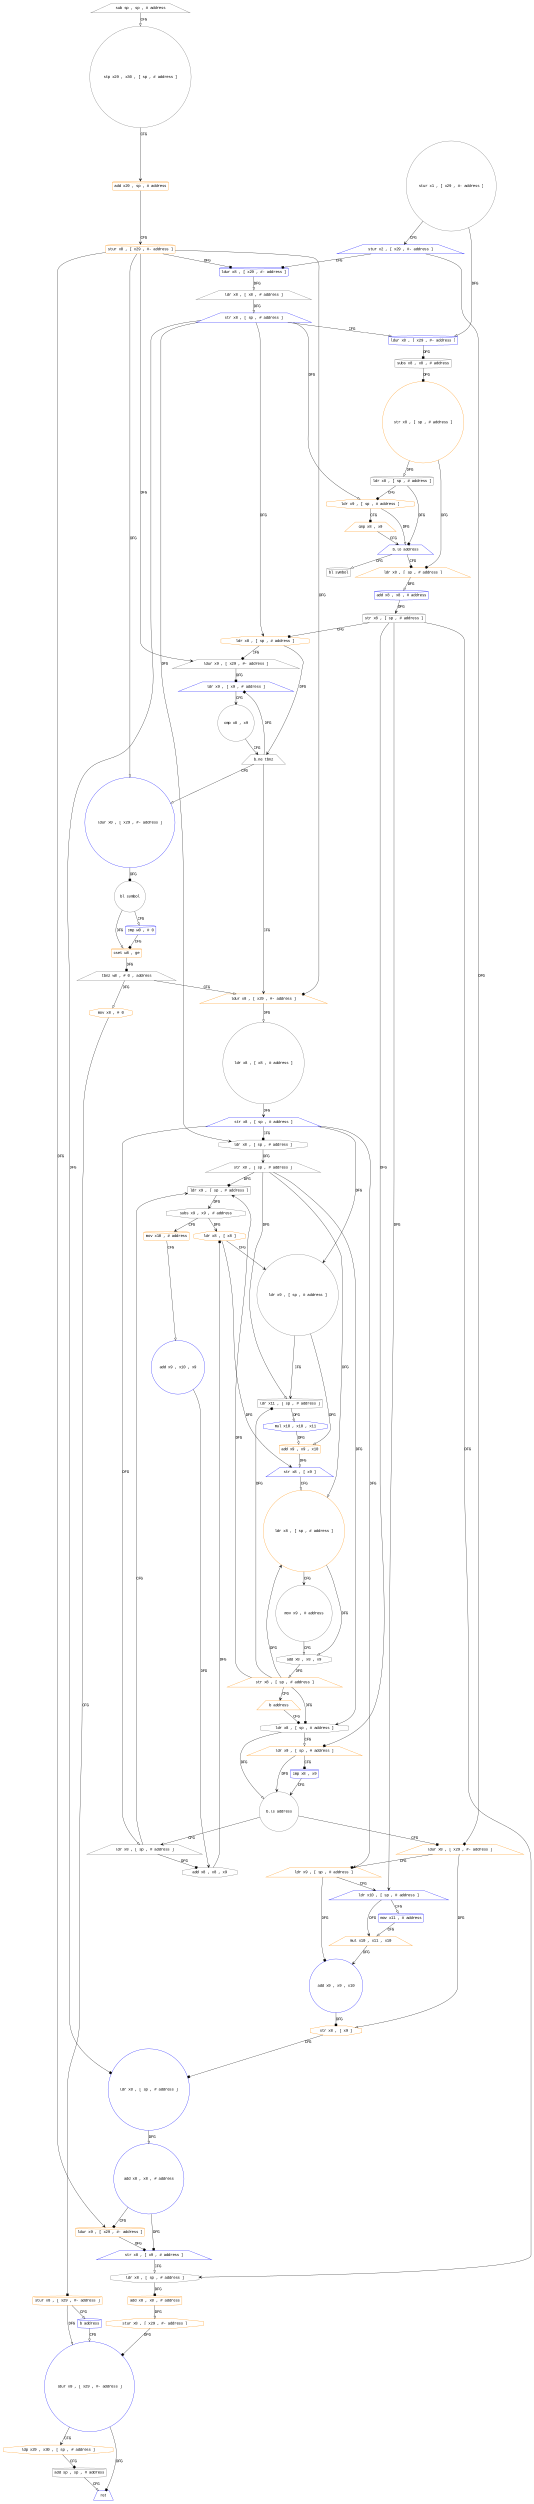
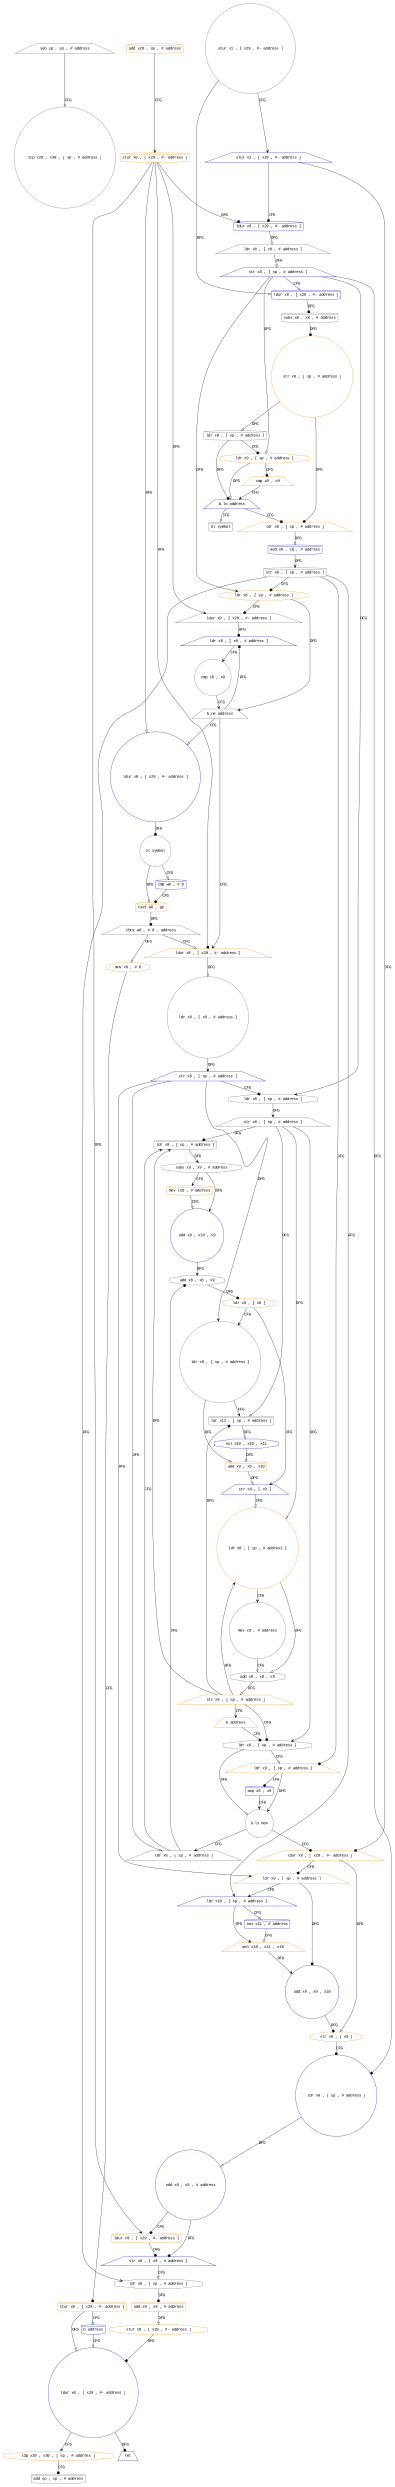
edge "stp x29 , x30 , [ sp , # address ]" -> "add x29 , sp , # address": removed, label "CFG"
node "b.ne tbnz": label "b.ne tbnz" -> "b.ne address"
edge "subs x9 , x9 , # address" -> "ldr x8 , [ x8 ]": now "subs x9 , x9 , # address" -> "add x9 , x10 , x9"
node "b.ls address": label "b.ls address" -> "b.ls mov"
edge "add sp , sp , # address" -> "ret": removed, label "CFG"
